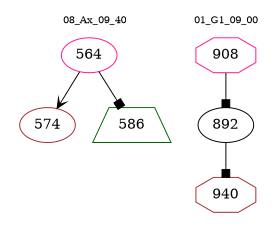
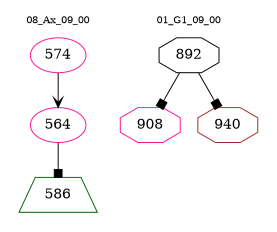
cluster "08_Ax_09_40": label "08_Ax_09_40" -> "08_Ax_09_00"
edge "908" -> "892": reversed
edge "564" -> "574": reversed
node "574": color brown -> deeppink
node "892": shape ellipse -> octagon
